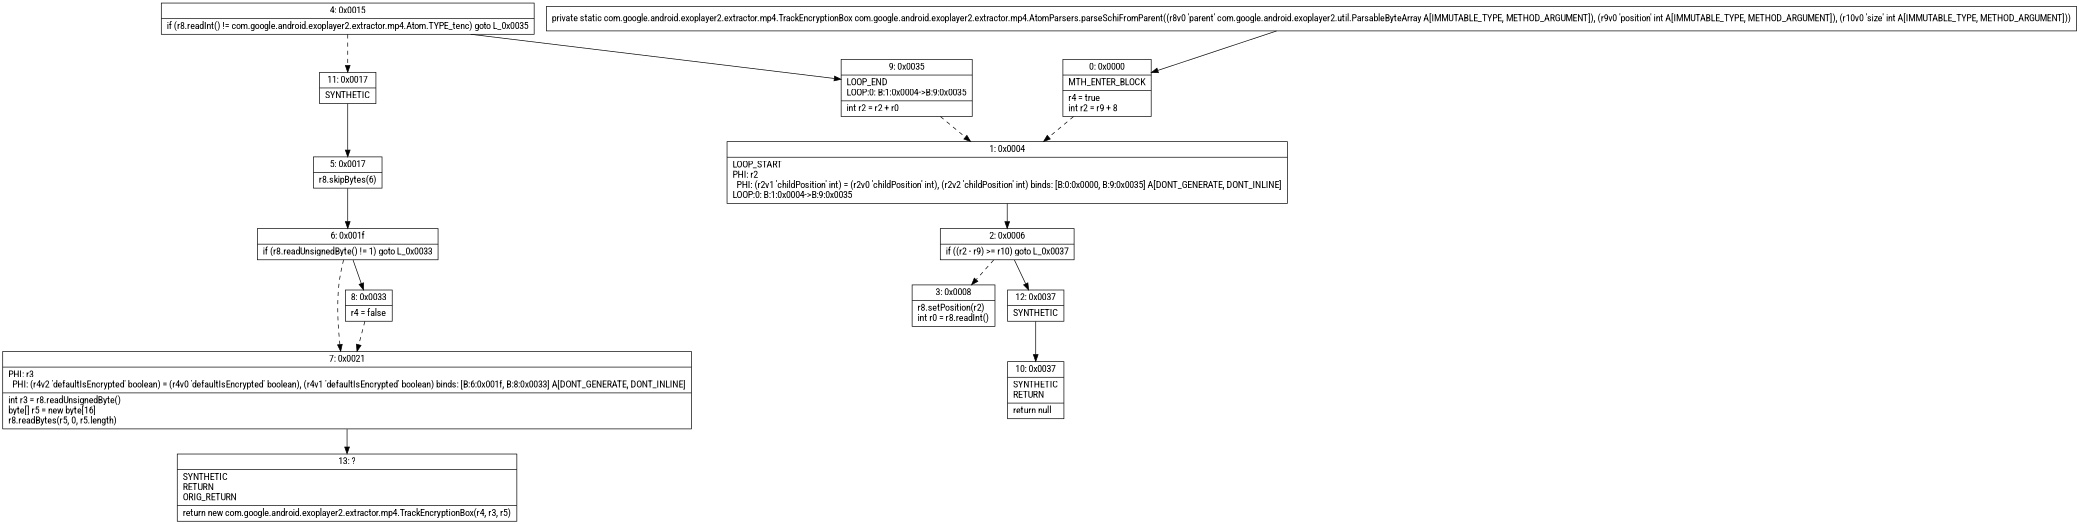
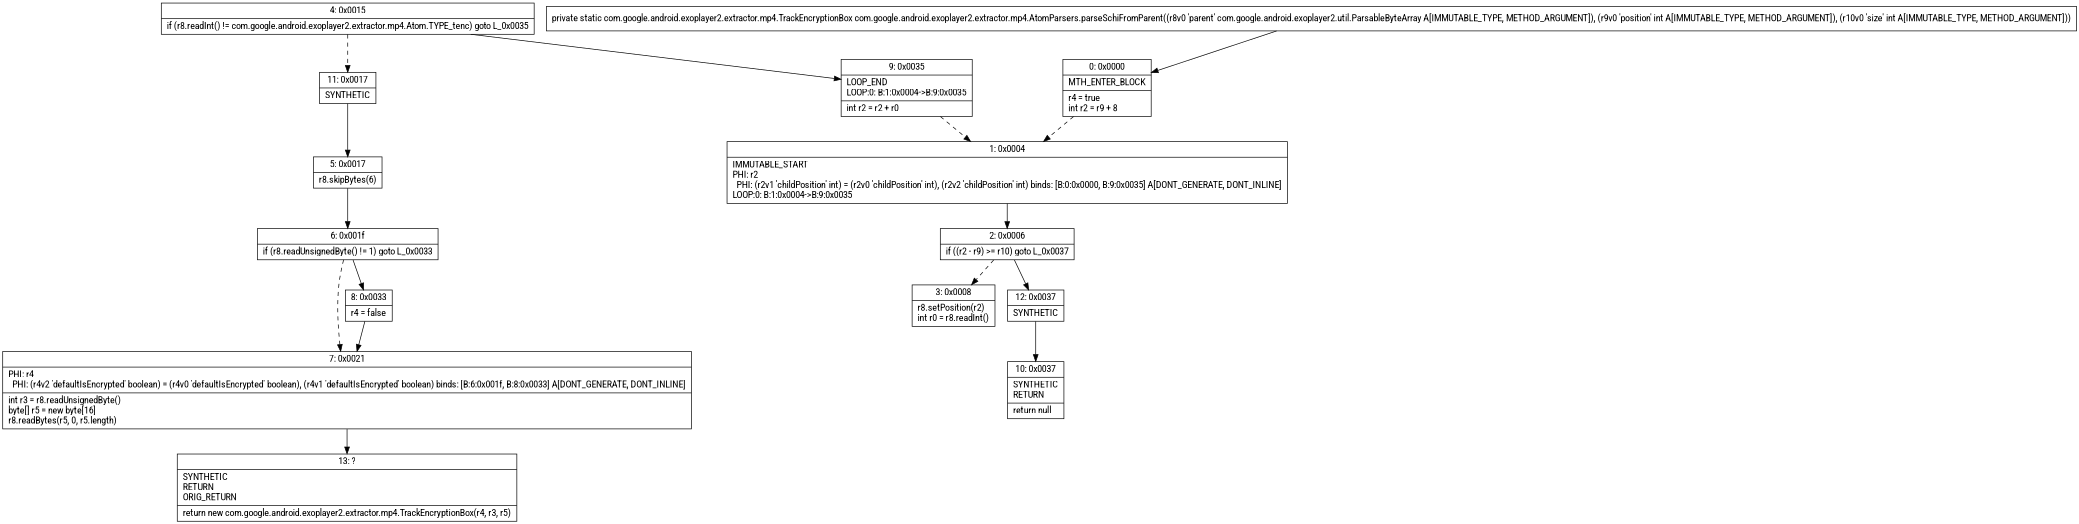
node "1: 0x0004": text "LOOP_START" -> "IMMUTABLE_START"
edge "8: 0x0033" -> "7: 0x0021": style dashed -> solid
node "7: 0x0021": text "PHI: r3" -> "PHI: r4"
